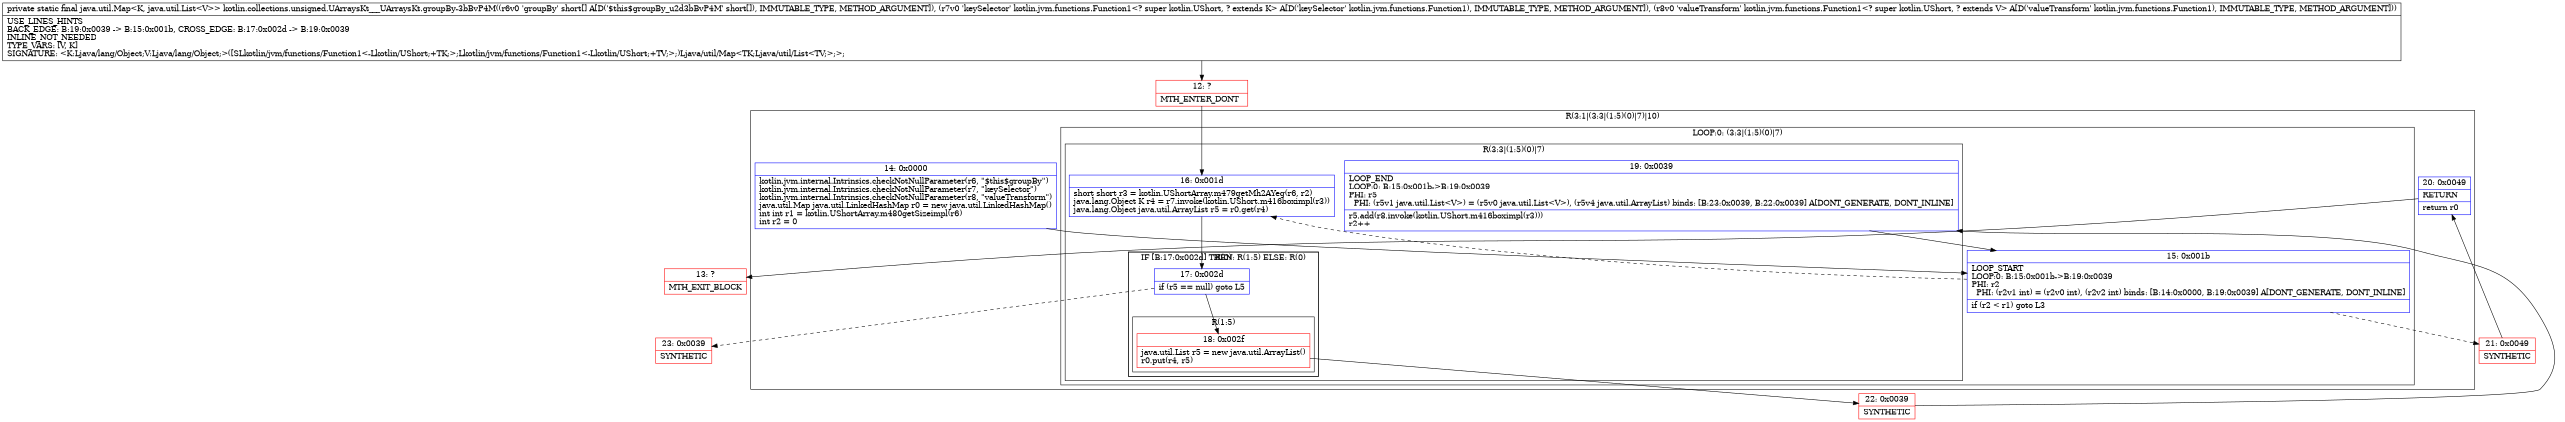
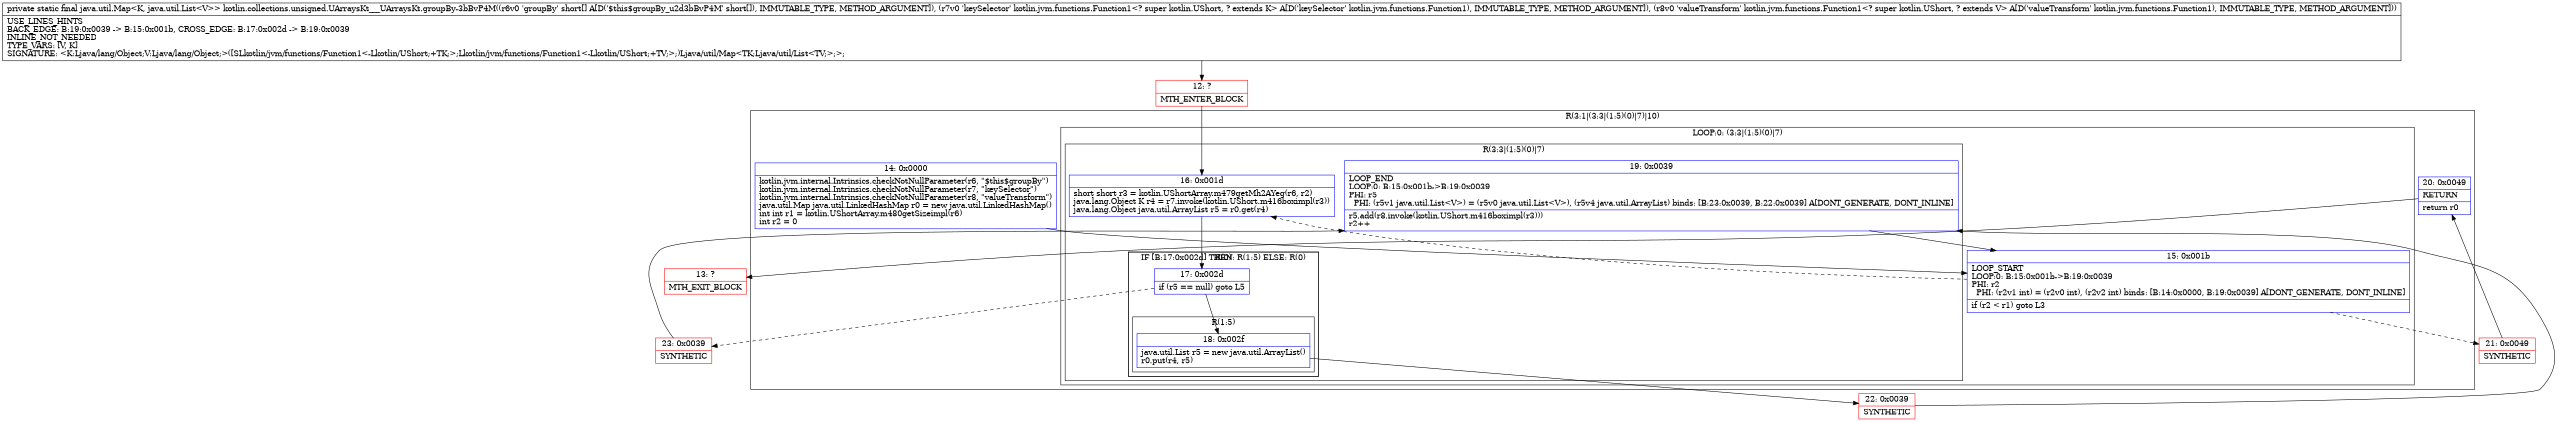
node "12: ?": text "MTH_ENTER_DONT" -> "MTH_ENTER_BLOCK"
edge "23: 0x0039" -> "19: 0x0039": added
node "18: 0x002f": color red -> blue
